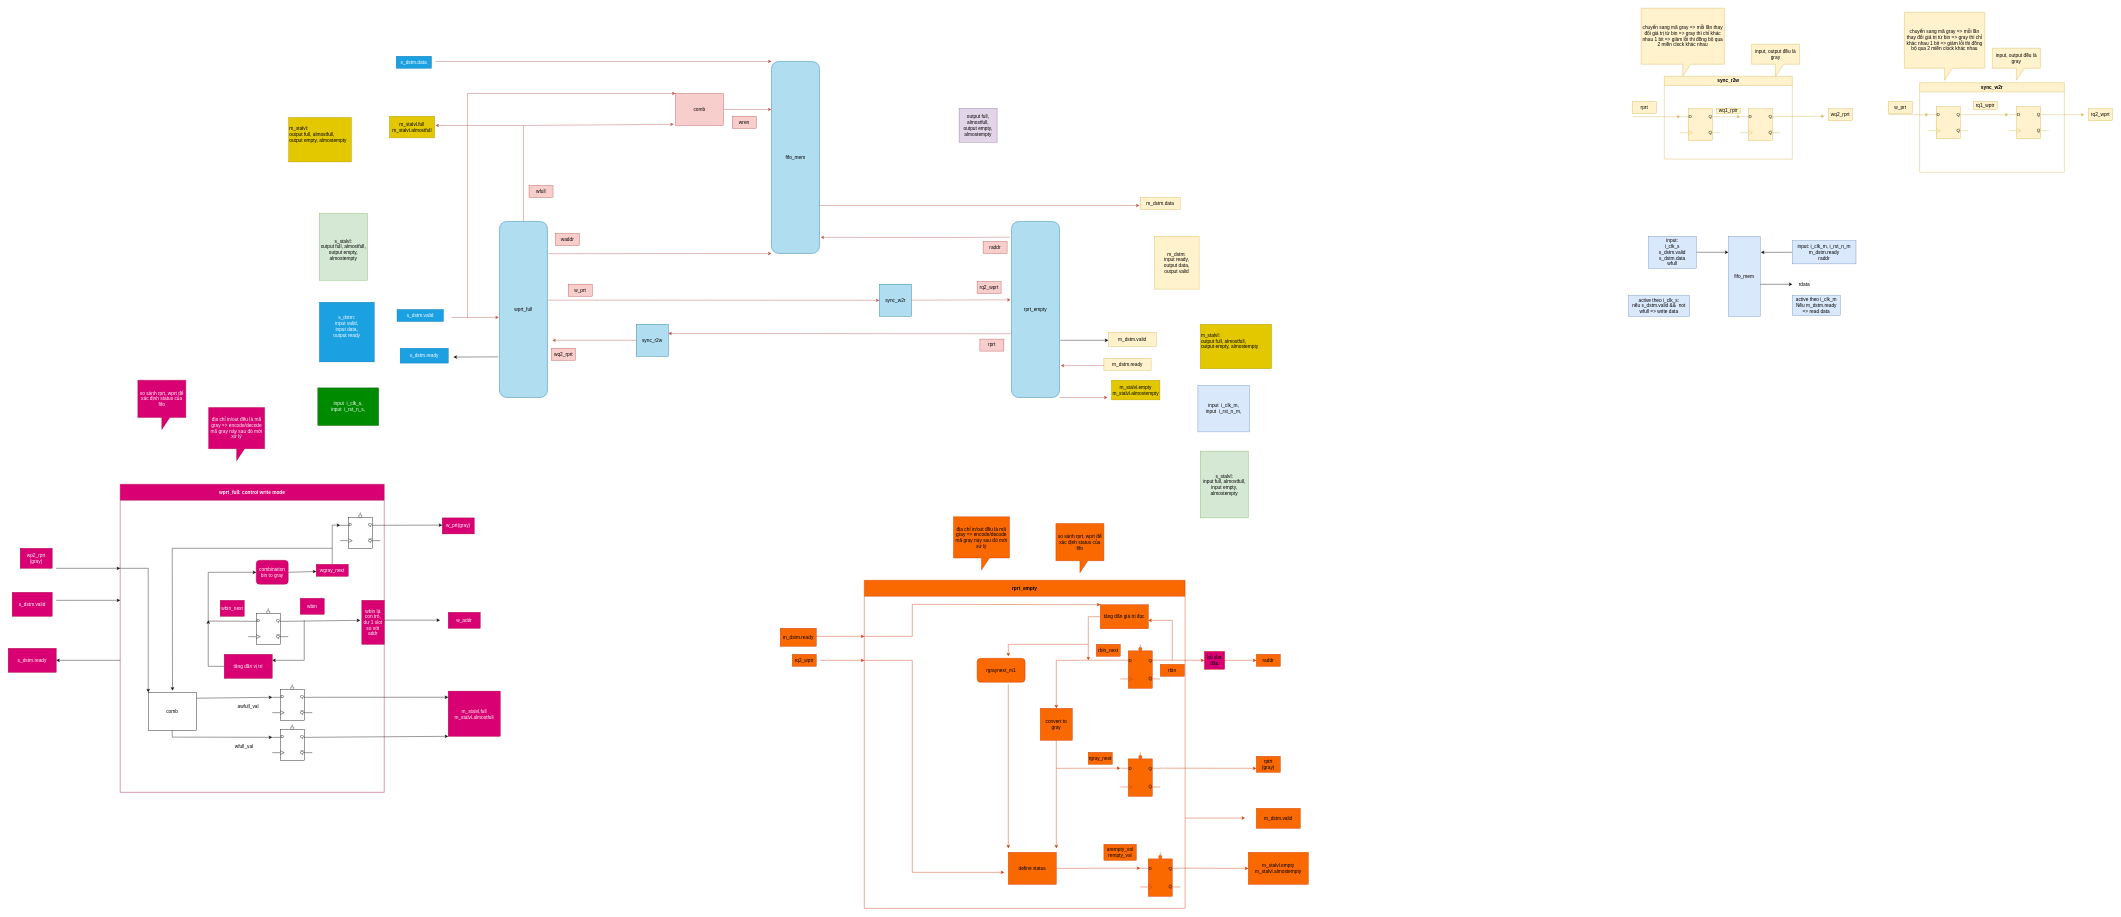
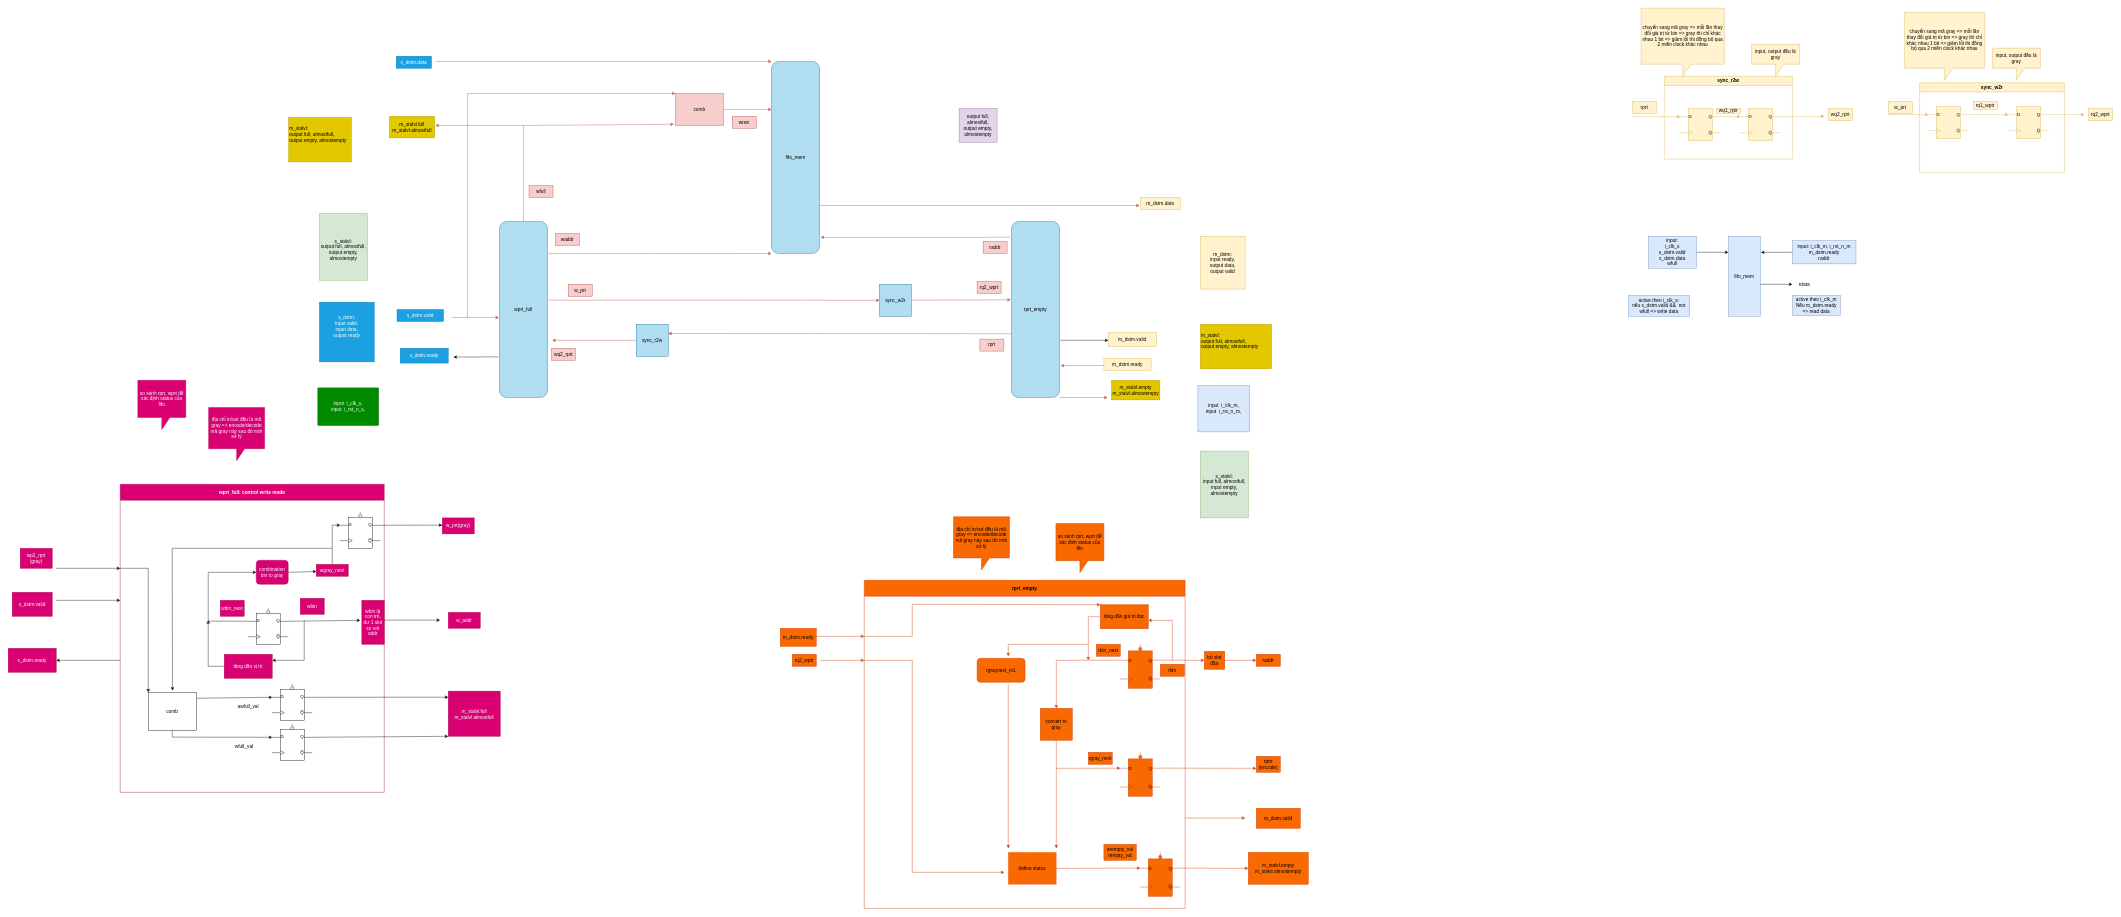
node "m_dstm: input ready, output data, output valid": moved (1177, 263) -> (1223, 263)
node "bỏ slot đầu": fillcolor #d80073 -> #fa6800
node "rptrt (gray)": label "rptrt (gray)" -> "rptrt (encode)"
node "define status": style solid -> dashed
